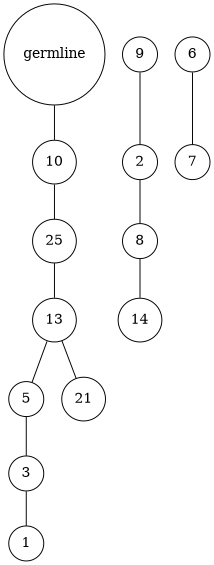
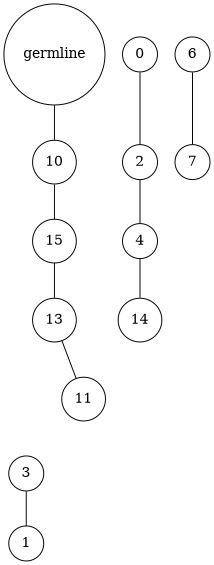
node "9": label "9" -> "0"
node "25": label "25" -> "15"
node "8": label "8" -> "4"
node "5": removed
node "21": label "21" -> "11"
